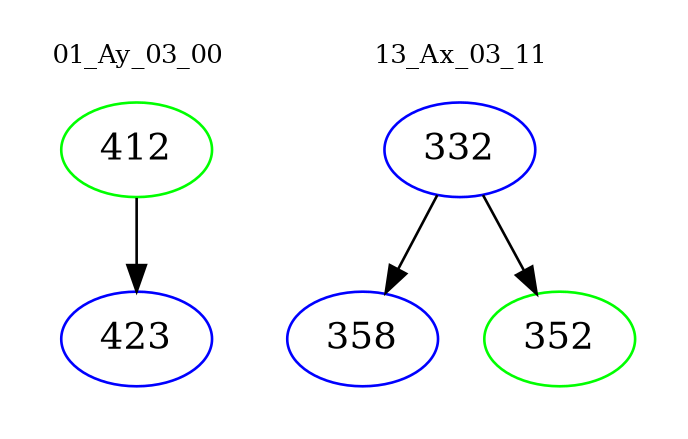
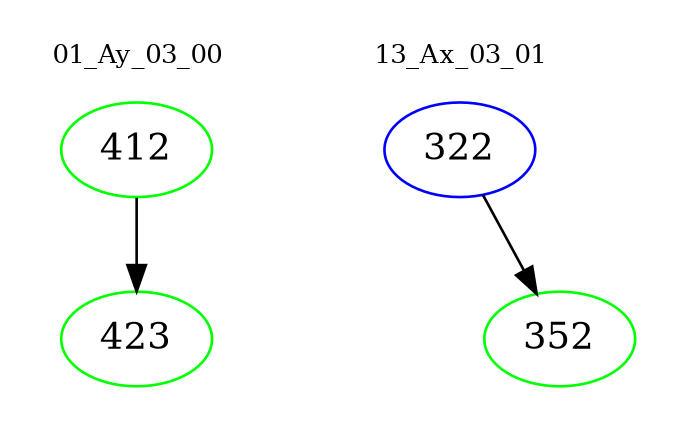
cluster "13_Ax_03_11": label "13_Ax_03_11" -> "13_Ax_03_01"
node "332": label "332" -> "322"
node "423": color blue -> green
node "358": removed
